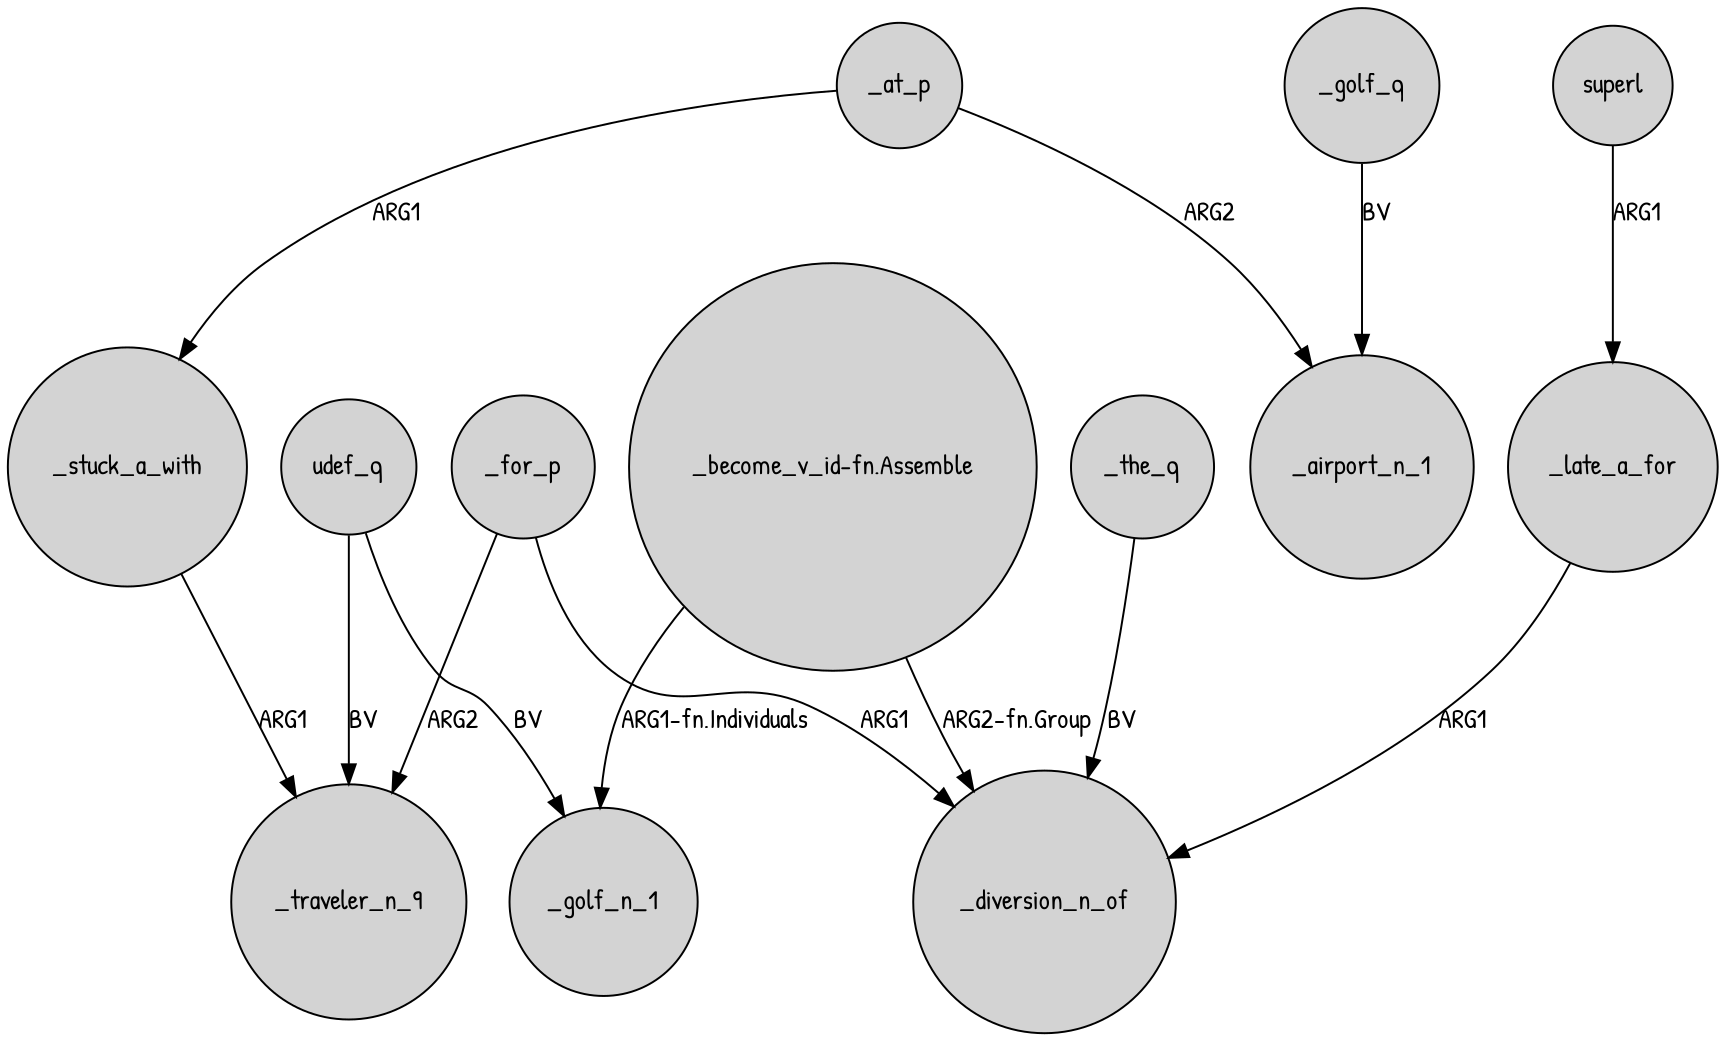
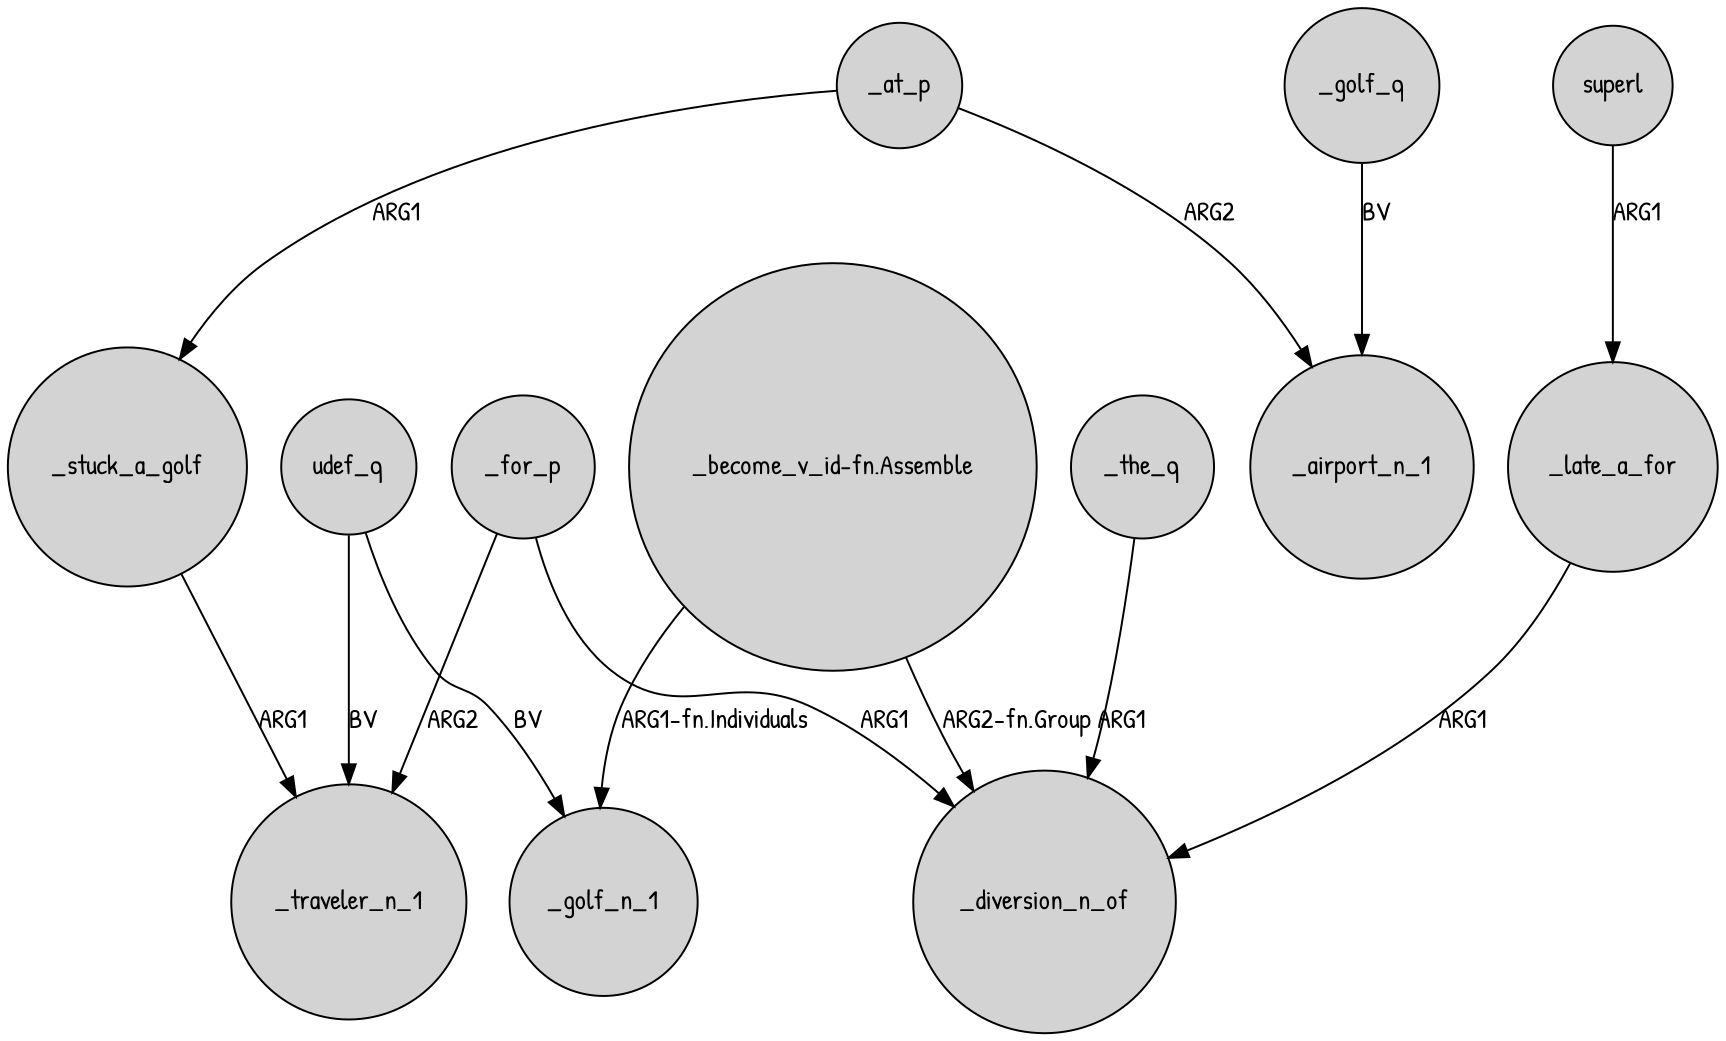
node "_stuck_a_with": label "_stuck_a_with" -> "_stuck_a_golf"
edge "_the_q" -> "_diversion_n_of": label "BV" -> "ARG1"
node "_traveler_n_9": label "_traveler_n_9" -> "_traveler_n_1"
